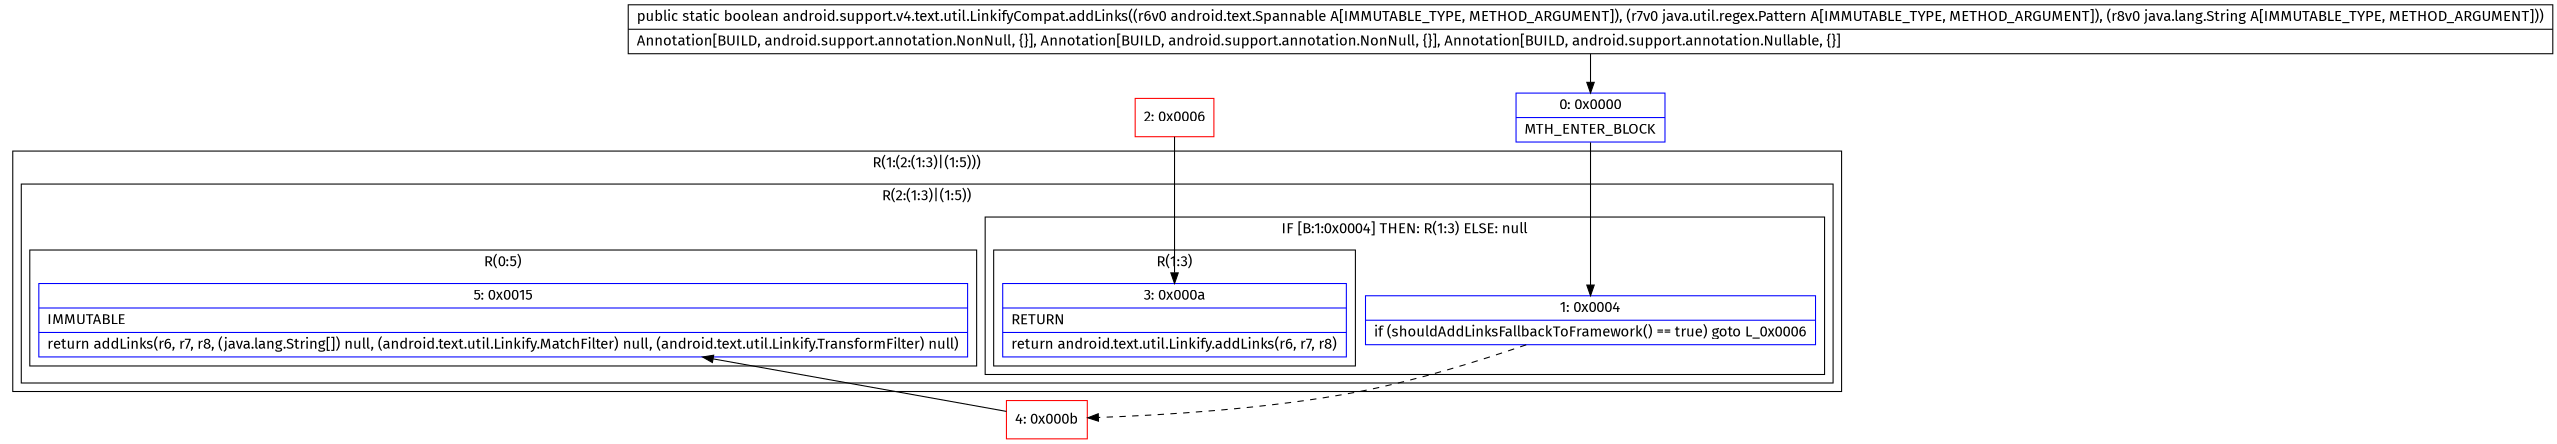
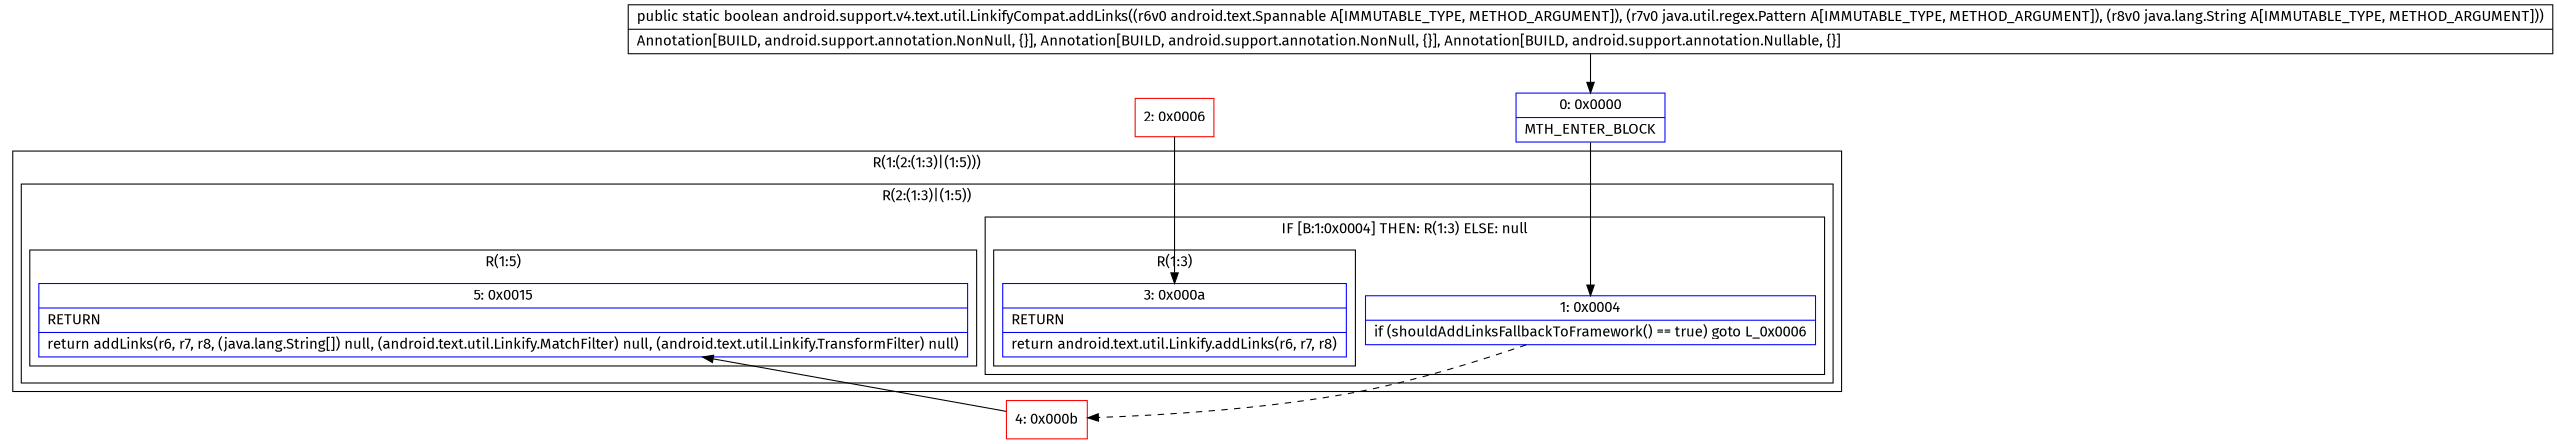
cluster "R(0:5)": label "R(0:5)" -> "R(1:5)"
node "5: 0x0015": text "IMMUTABLE" -> "RETURN"
